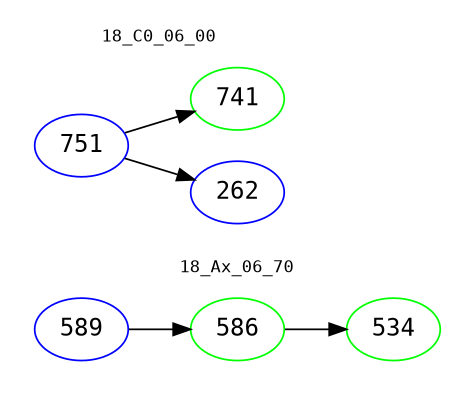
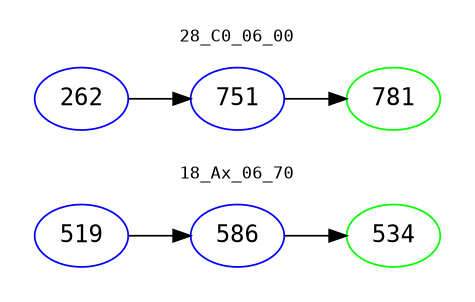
cluster "18_C0_06_00": label "18_C0_06_00" -> "28_C0_06_00"
node "741": label "741" -> "781"
edge "751" -> "262": reversed
node "589": label "589" -> "519"
node "586": color green -> blue
